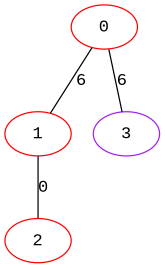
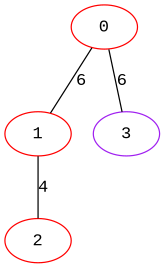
edge "1" -- "2": label "0" -> "4"
